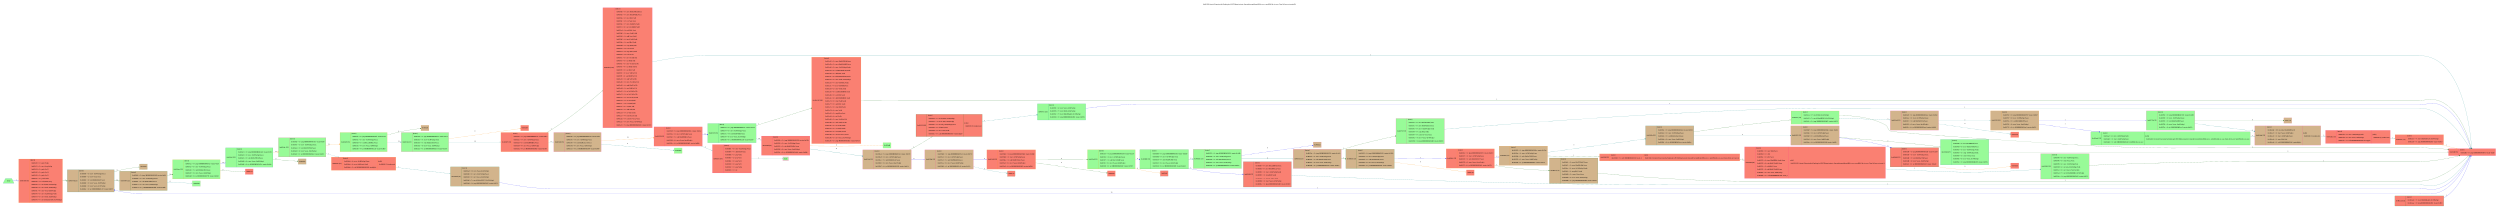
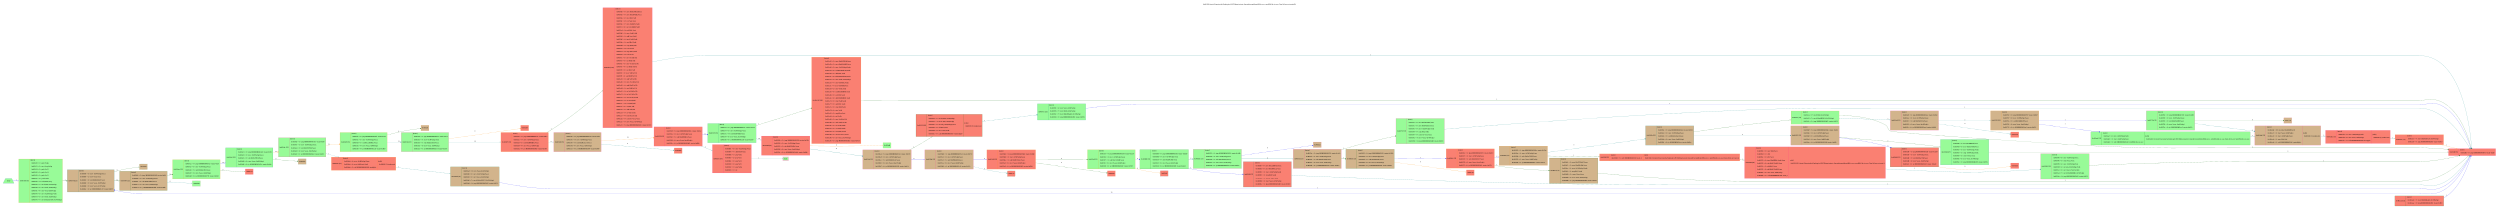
node "0x401894": fillcolor palegreen -> salmon
node "0x401450 [45]": fillcolor salmon -> palegreen
